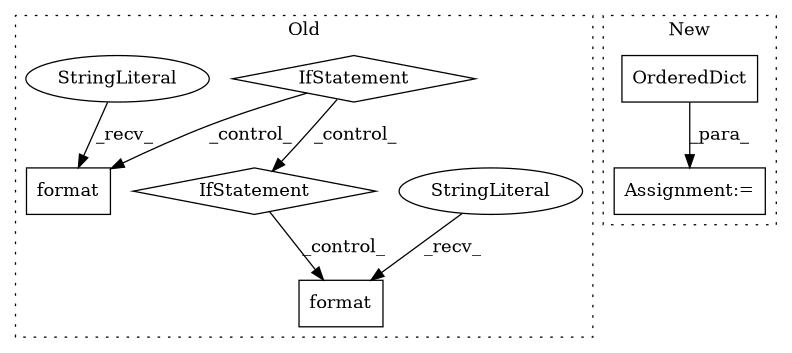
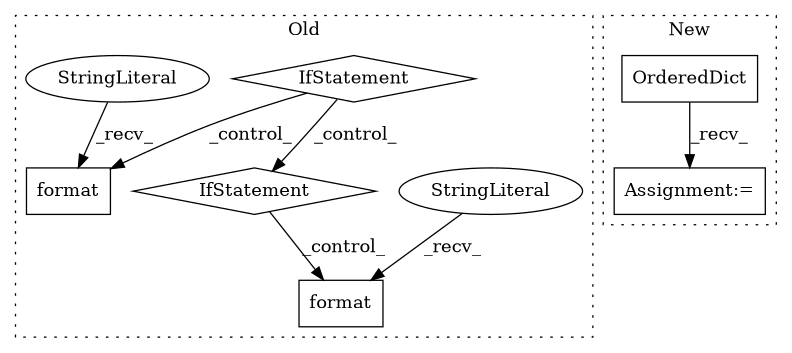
edge "OrderedDict" -> "Assignment:=": label "_para_" -> "_recv_"
